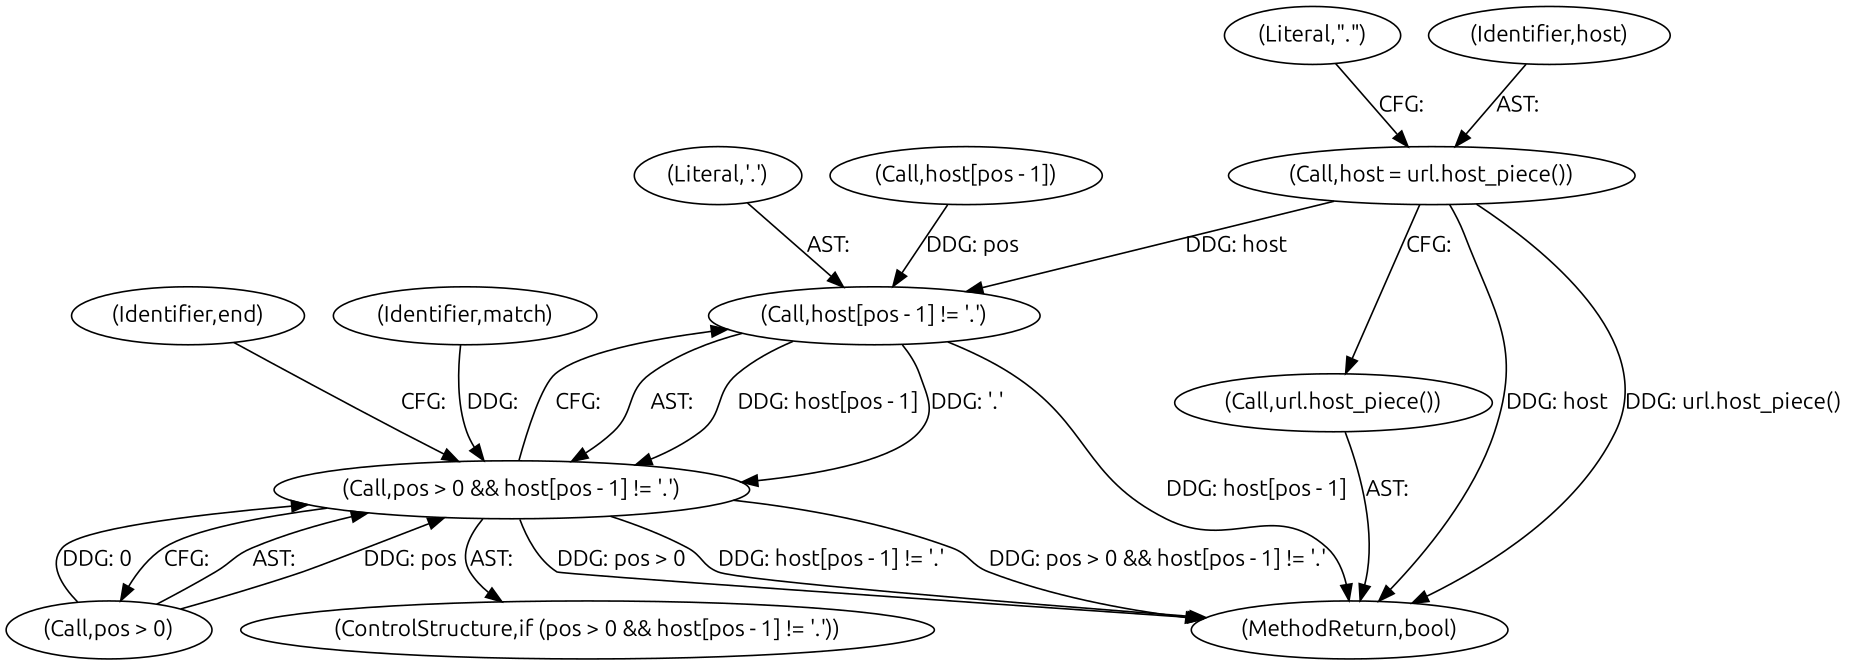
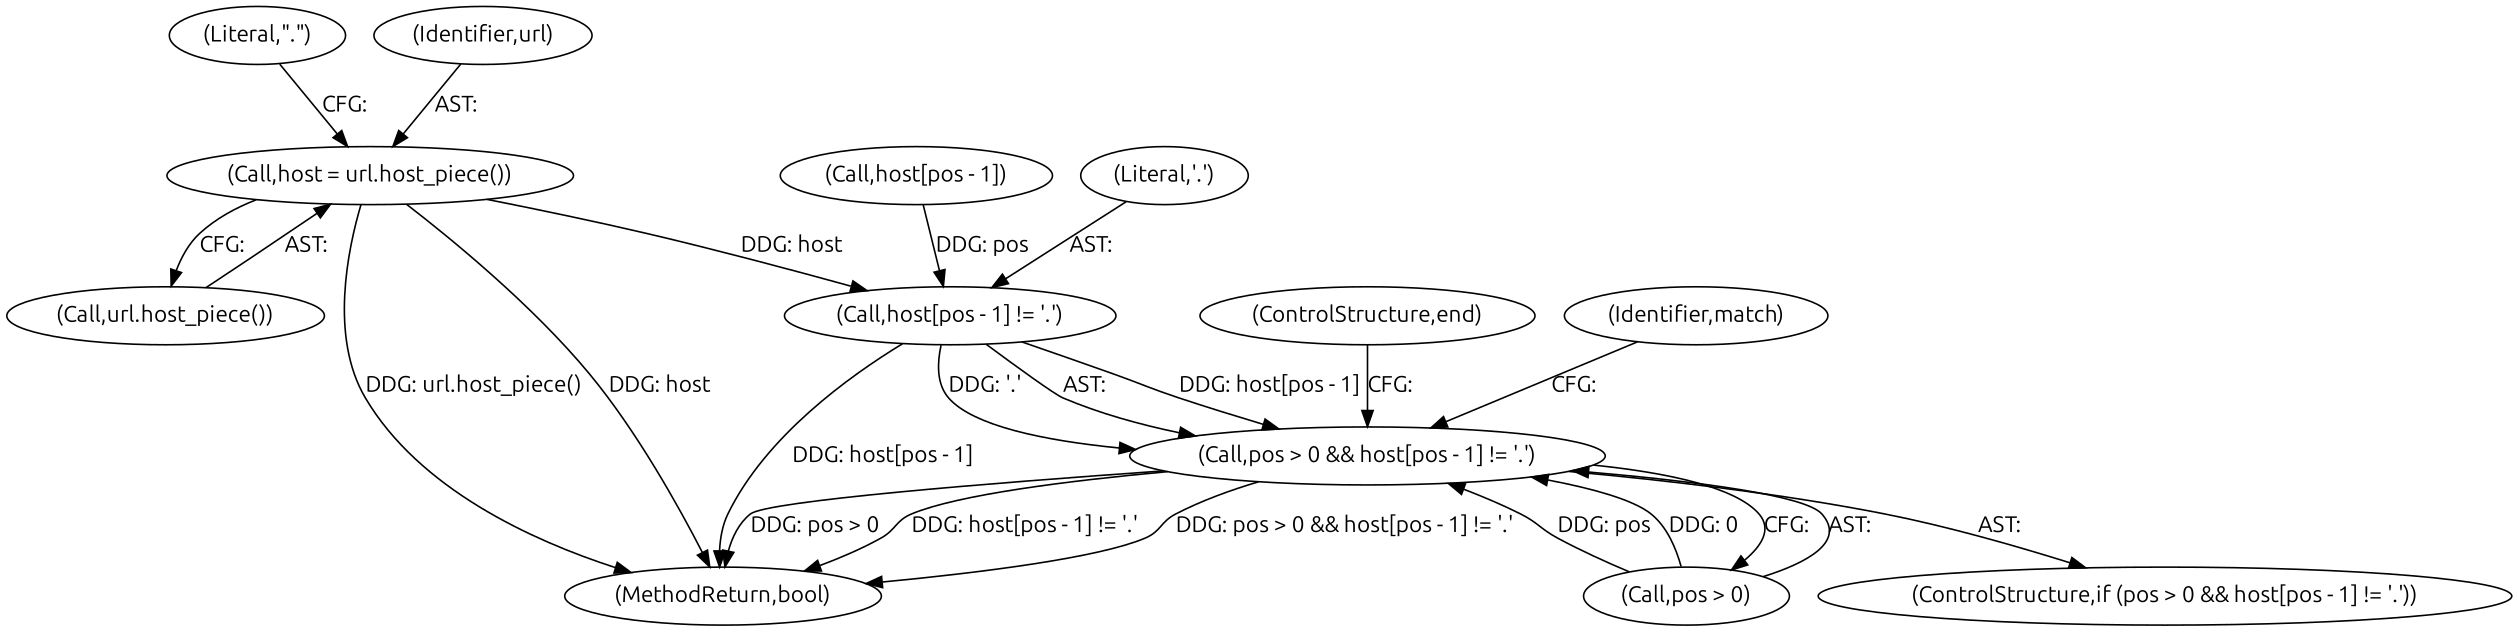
node "(Identifier,host)": label "(Identifier,host)" -> "(Identifier,url)"
node "(Identifier,end)": label "(Identifier,end)" -> "(ControlStructure,end)"
edge "(Call,pos > 0 && host[pos - 1] != '.')" -> "(Call,host[pos - 1] != '.')": removed, label "CFG:"
edge "(Identifier,match)" -> "(Call,pos > 0 && host[pos - 1] != '.')": label "DDG: " -> "CFG: "
edge "(Call,url.host_piece())" -> "(MethodReturn,bool)": now "(Call,url.host_piece())" -> "(Call,host = url.host_piece())"
